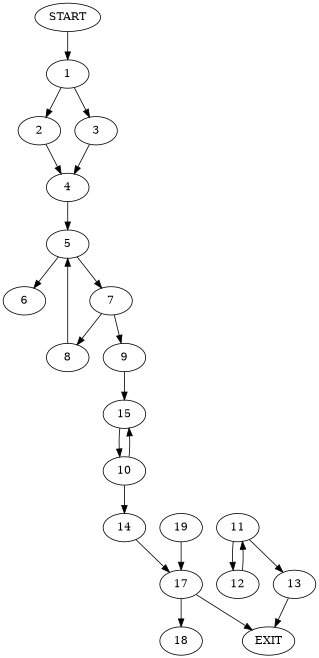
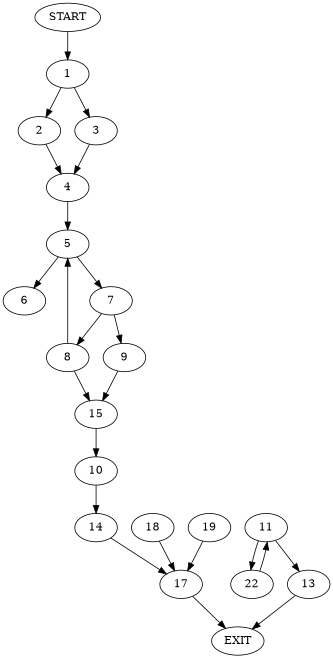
edge "10" -> "15": now "8" -> "15"
node "12": label "12" -> "22"
edge "17" -> "18": reversed
